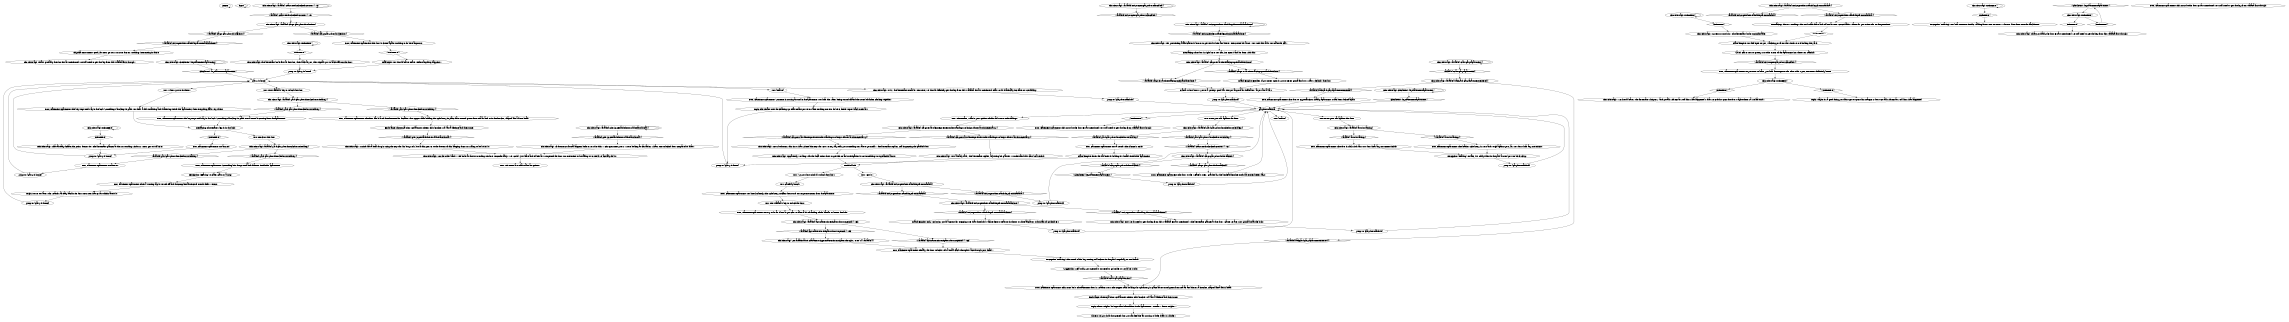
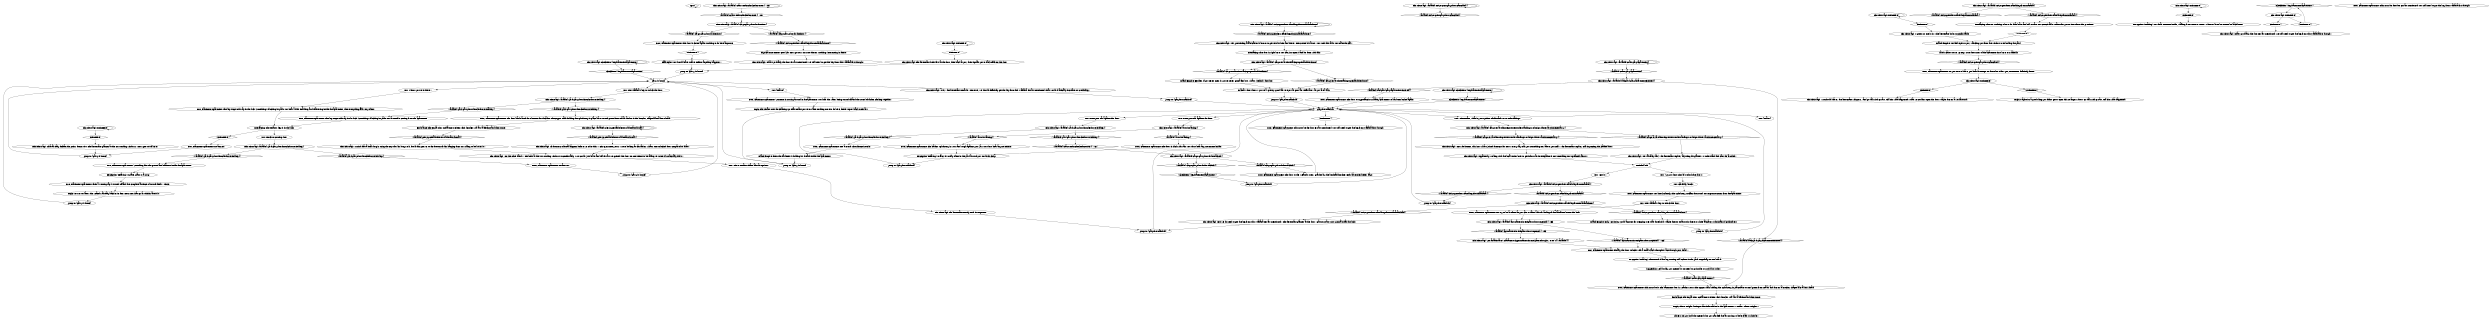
node "START": removed
node "You: Knock on the door.": label "You: Knock on the door." -> "You: Knock on coming door."
node "Kim Kitsuragi: The lieutenant merely nods in response.": added
